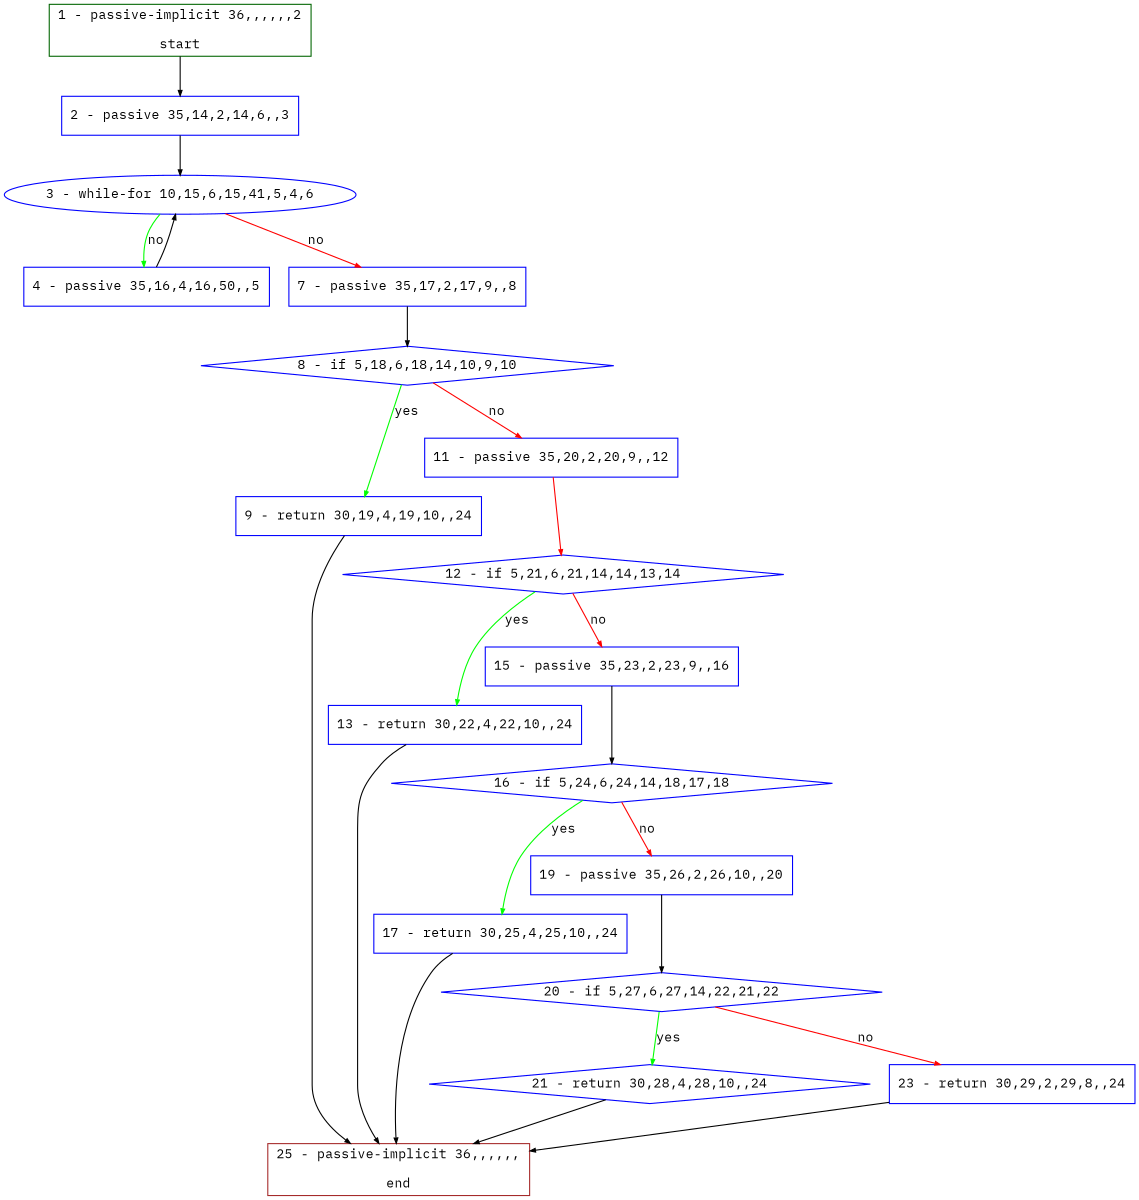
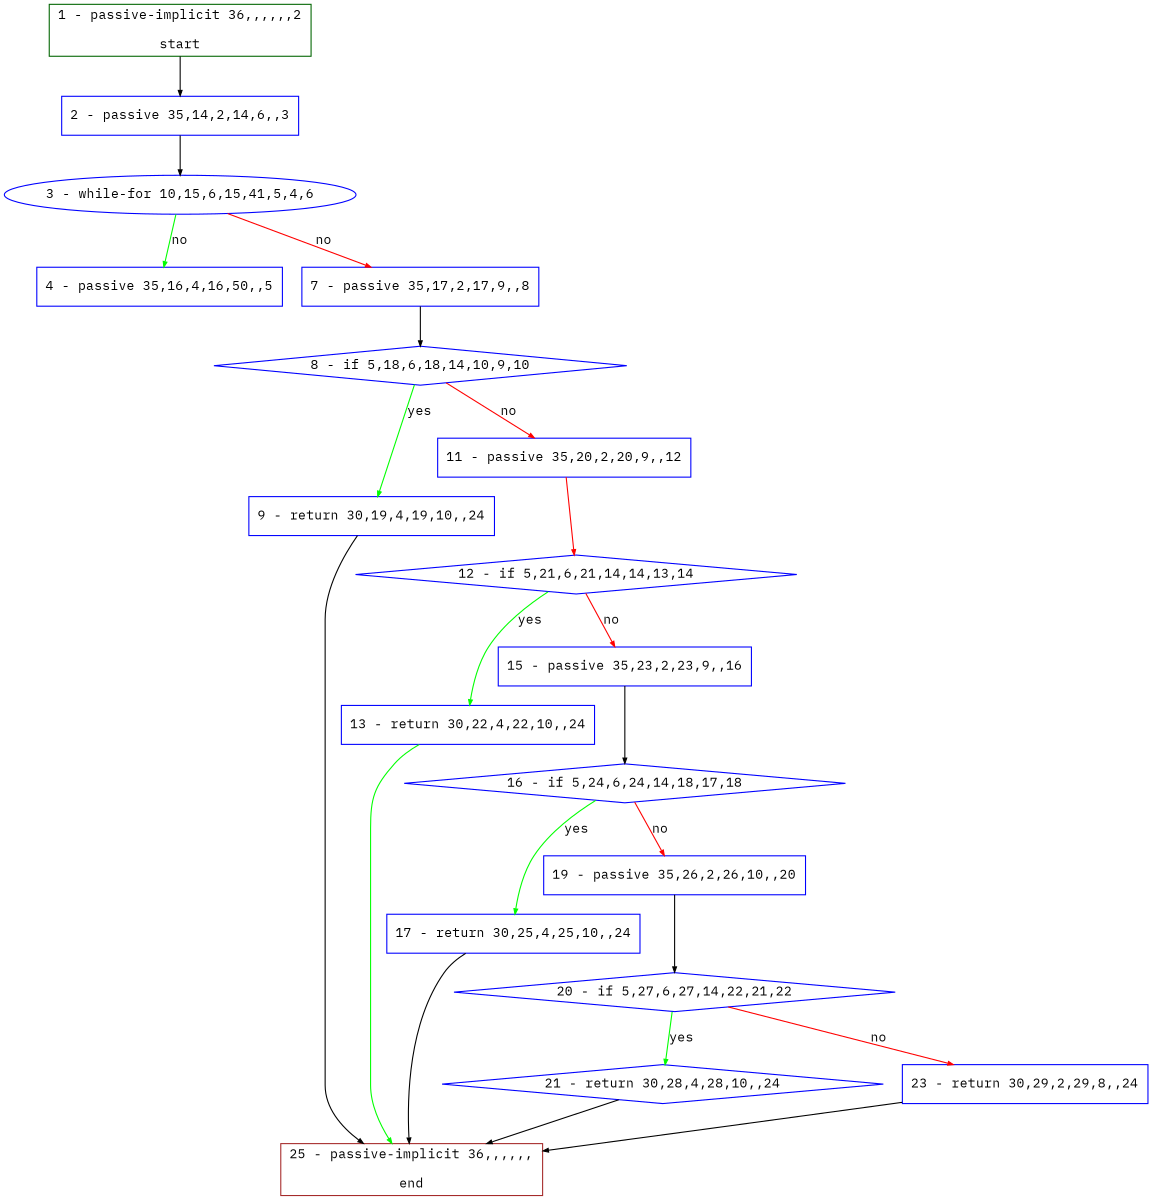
edge "4 - passive 35,16,4,16,50,,5" -> "3 - while-for 10,15,6,15,41,5,4,6": removed
edge "13 - return 30,22,4,22,10,,24" -> "25 - passive-implicit 36,,,,,, end": color #000000 -> #00ff00
